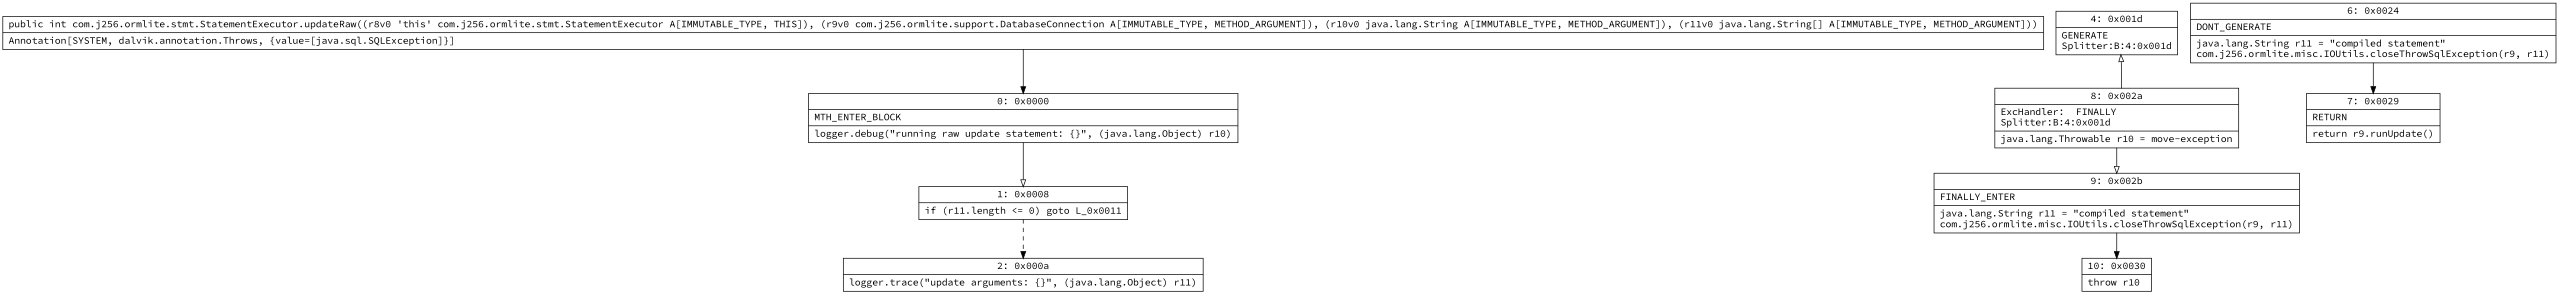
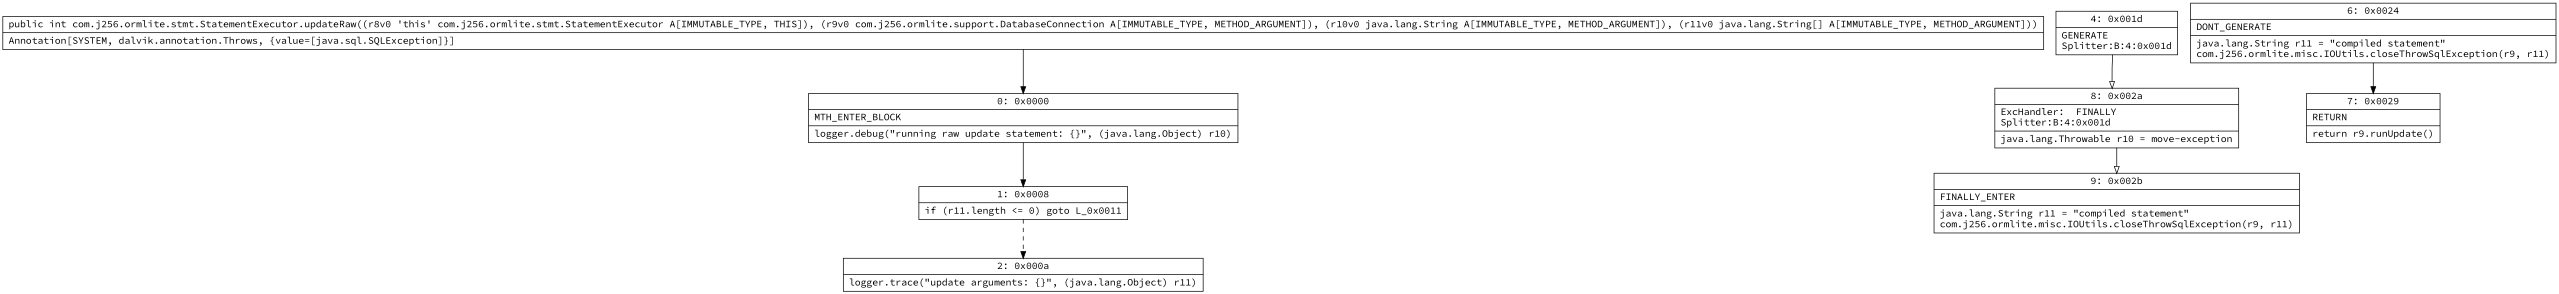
edge "8: 0x002a" -> "4: 0x001d": reversed
edge "0: 0x0000" -> "1: 0x0008": arrowhead onormal -> normal
node "10: 0x0030": removed
